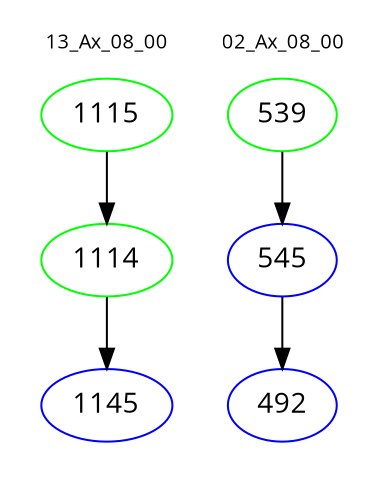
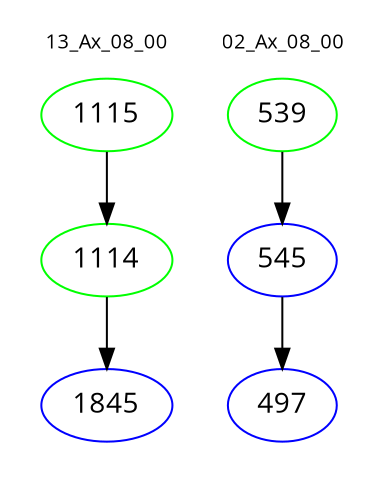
node "1145": label "1145" -> "1845"
node "492": label "492" -> "497"
